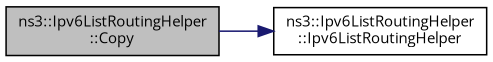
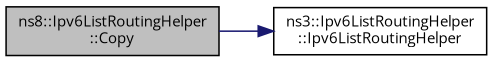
node "ns3::Ipv6ListRoutingHelper ::Copy": label "ns3::Ipv6ListRoutingHelper ::Copy" -> "ns8::Ipv6ListRoutingHelper ::Copy"
